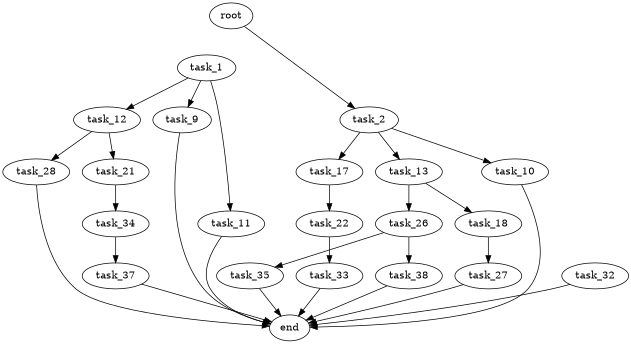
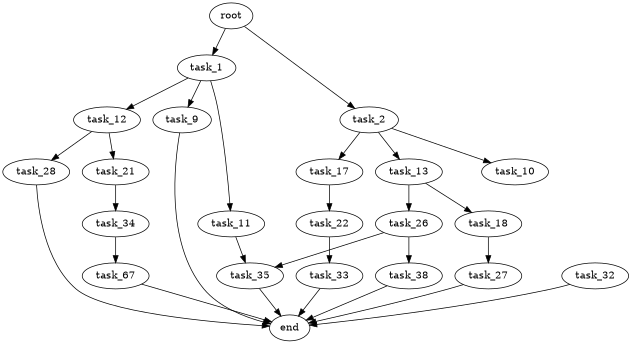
edge "root" -> "task_1": added
node "task_37": label "task_37" -> "task_67"
edge "task_11" -> "end": now "task_11" -> "task_35"
edge "task_10" -> "end": removed
